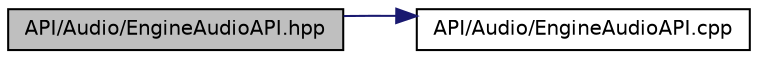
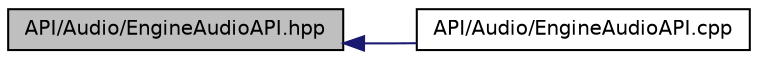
edge "API/Audio/EngineAudioAPI.hpp" -> "API/Audio/EngineAudioAPI.cpp": reversed
